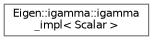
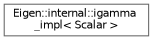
node "Eigen::igamma::igamma _impl< Scalar >": label "Eigen::igamma::igamma _impl< Scalar >" -> "Eigen::internal::igamma _impl< Scalar >"
